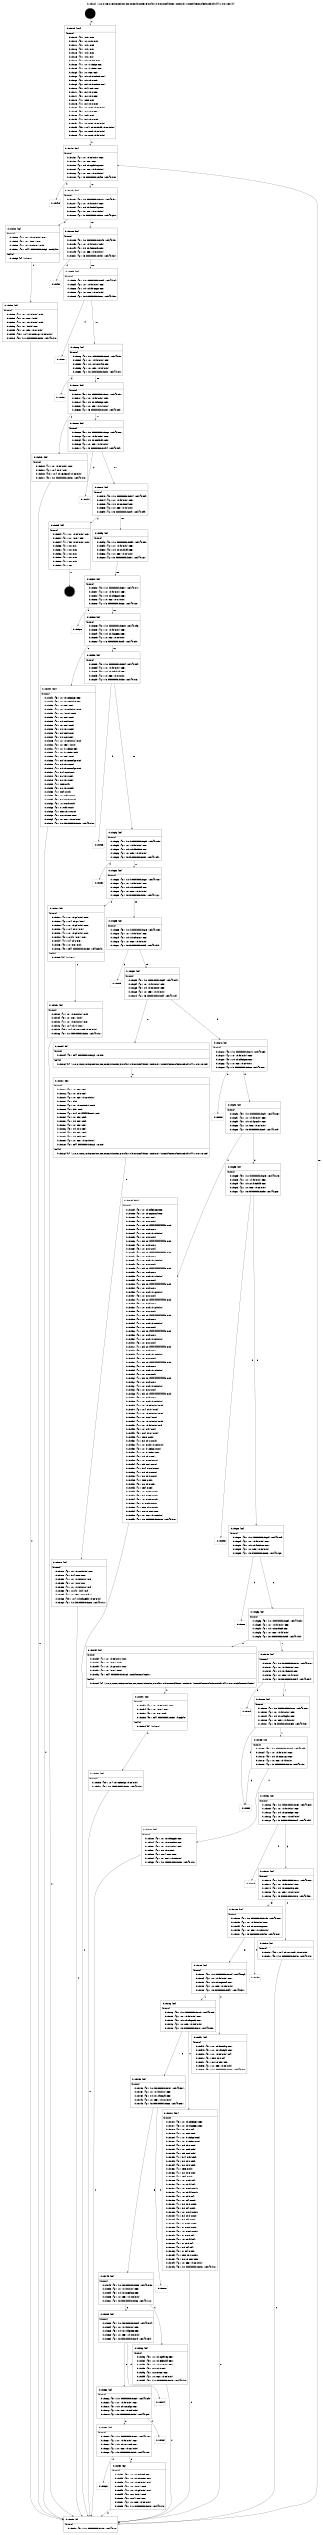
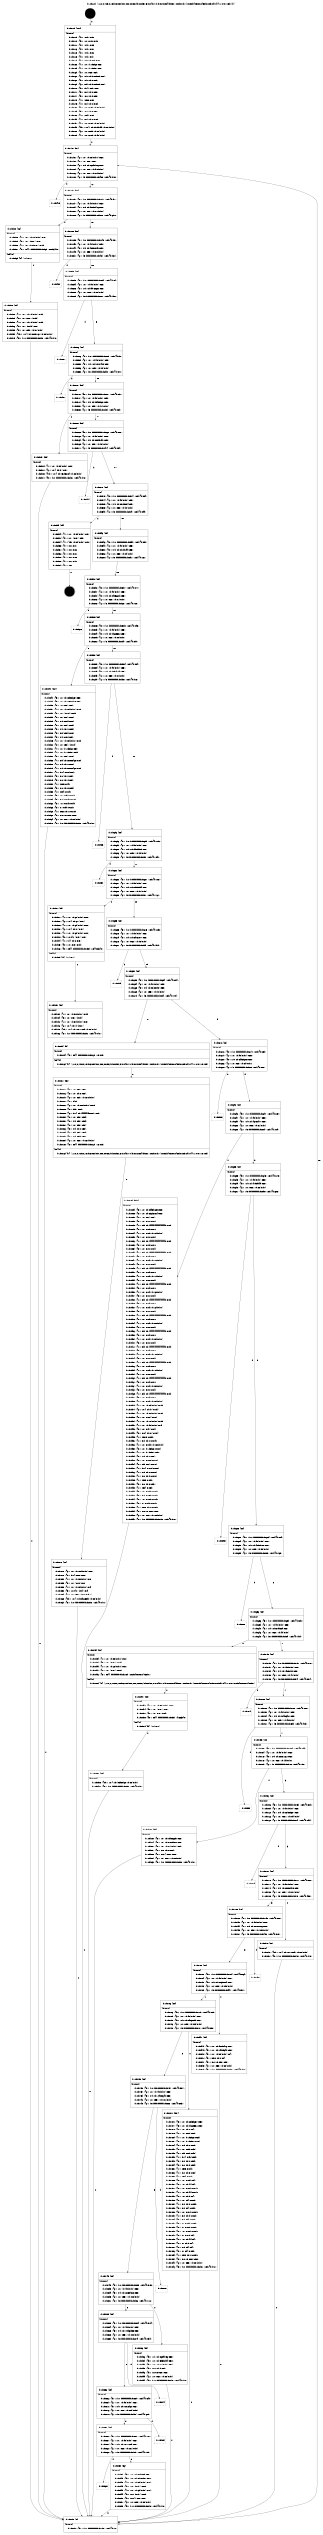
edge "0x40150a [28]" -> "0x401526 [28]": label " 15" -> " 3"
edge "0x401bcb [32]" -> "0x4021b2 [5]": removed, label "1"
edge "0x40173a [28]" -> "0x401e00": now "0x40173a [28]" -> "0x401756 [28]"
